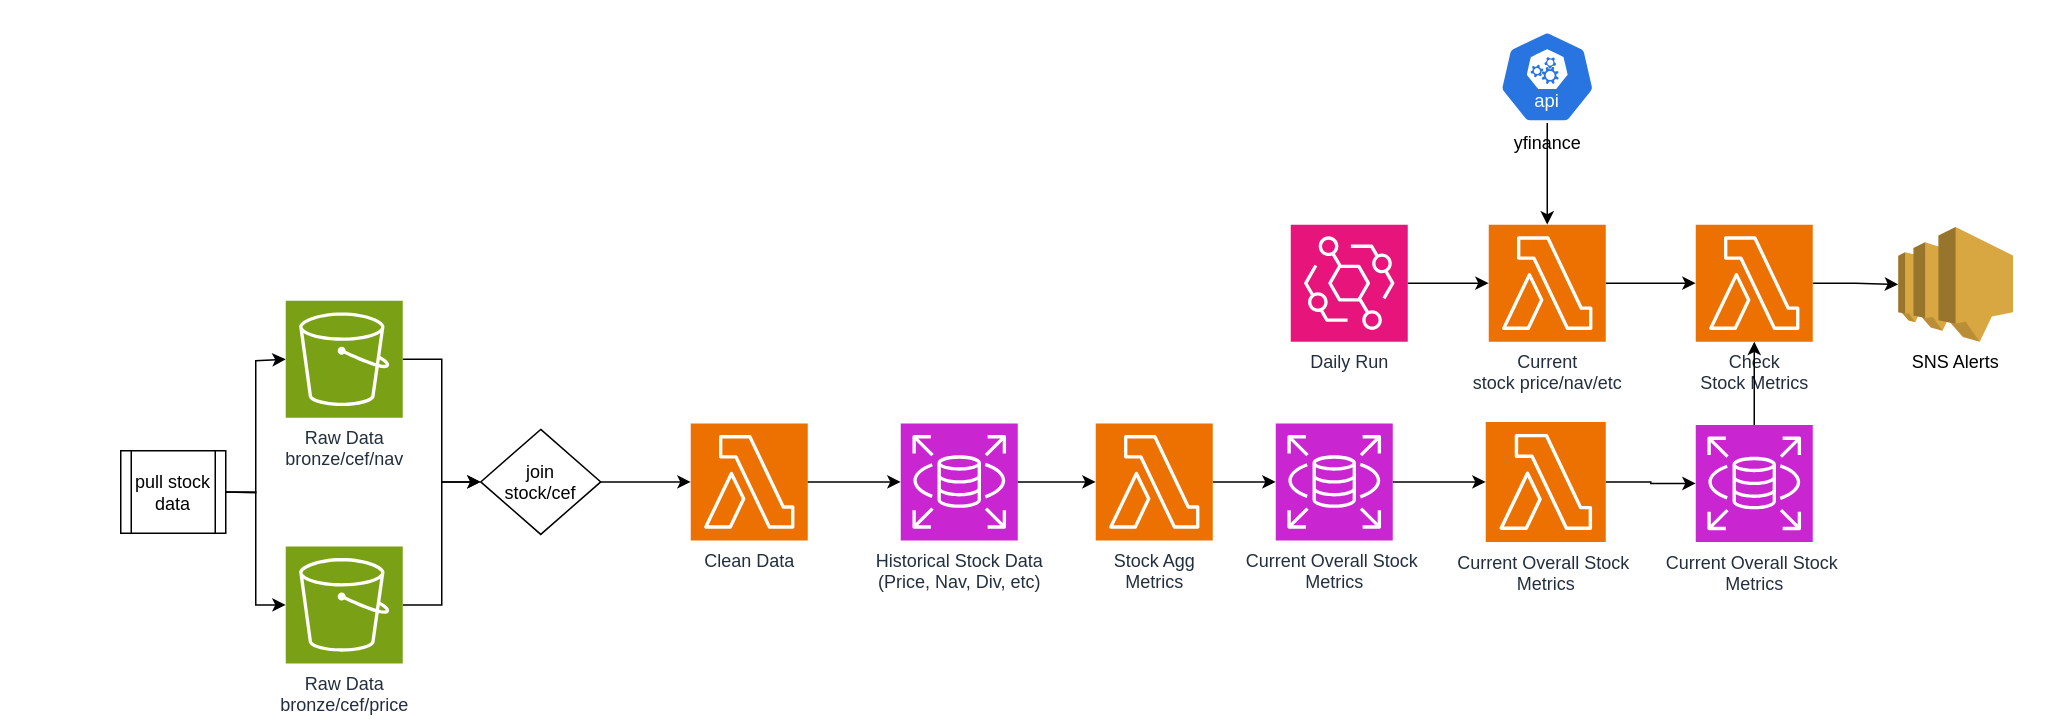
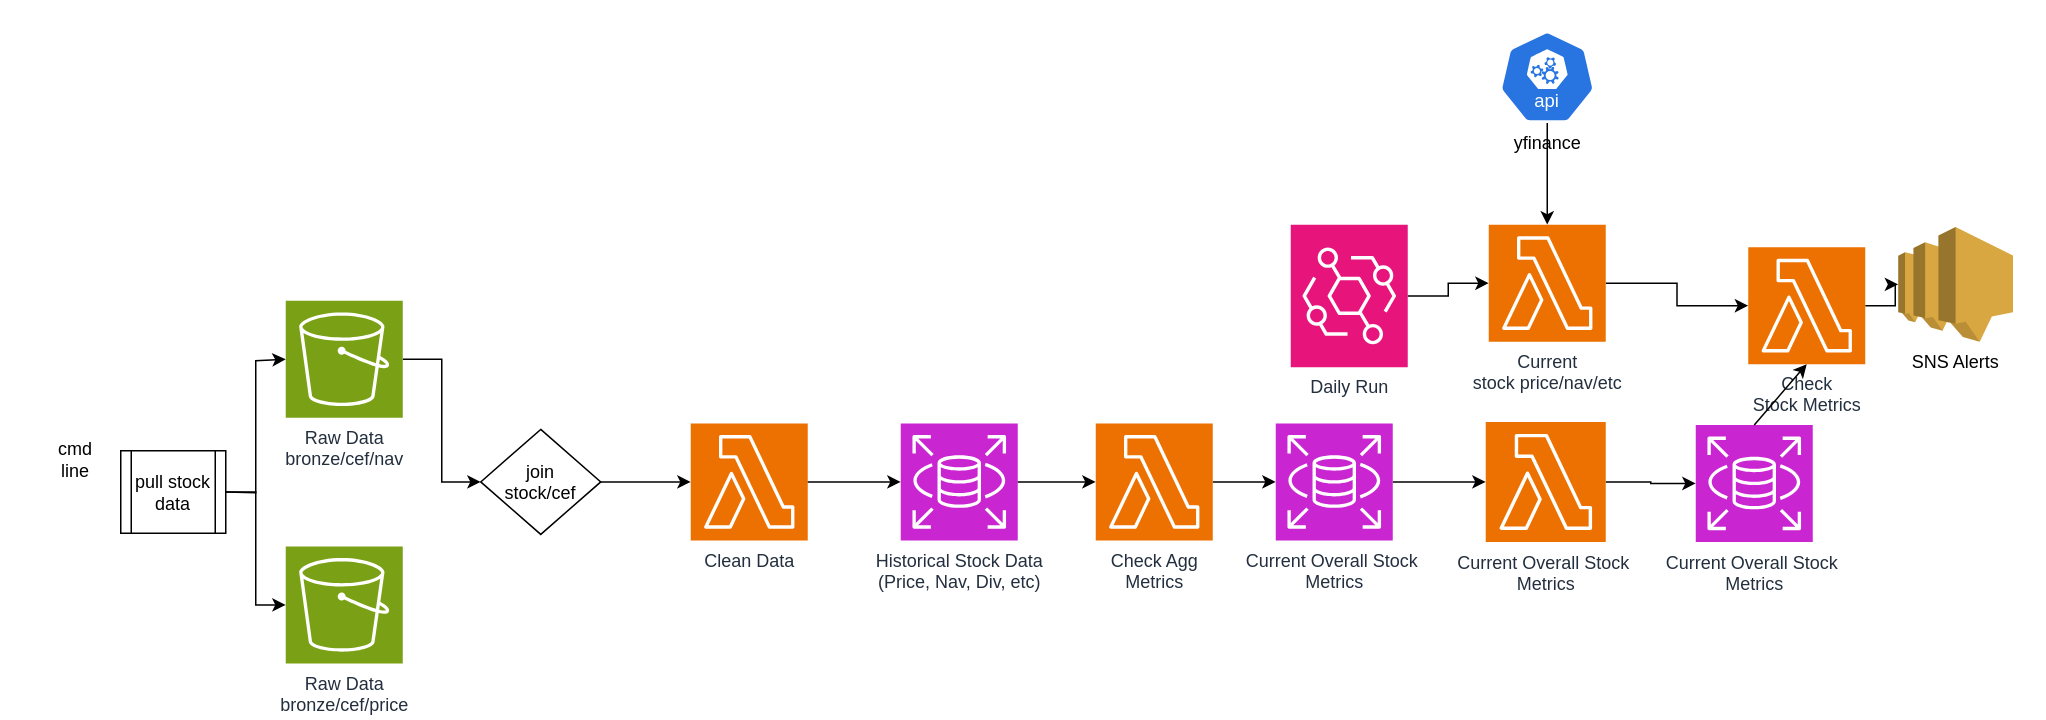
node "Daily Run": size 117x117 -> 117x143
node "Check Stock Metrics": moved (1754, 283) -> (1807, 306)
node "cmd line": added
edge "Raw Data bronze/cef/price" -> "join stock/cef": removed
node "Stock Agg Metrics": label "Stock Agg Metrics" -> "Check Agg Metrics"
